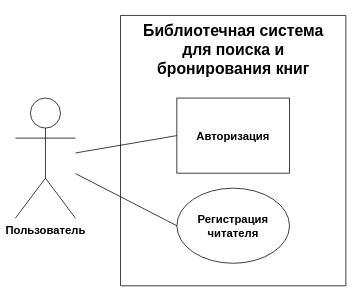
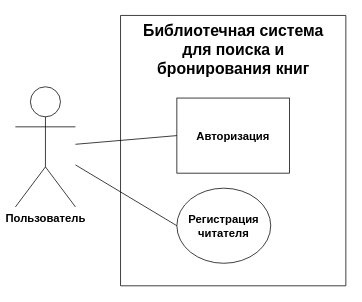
node "Пользователь": moved (45, 158) -> (45, 147)
node "Регистрация читателя": size 113x75 -> 94x75
